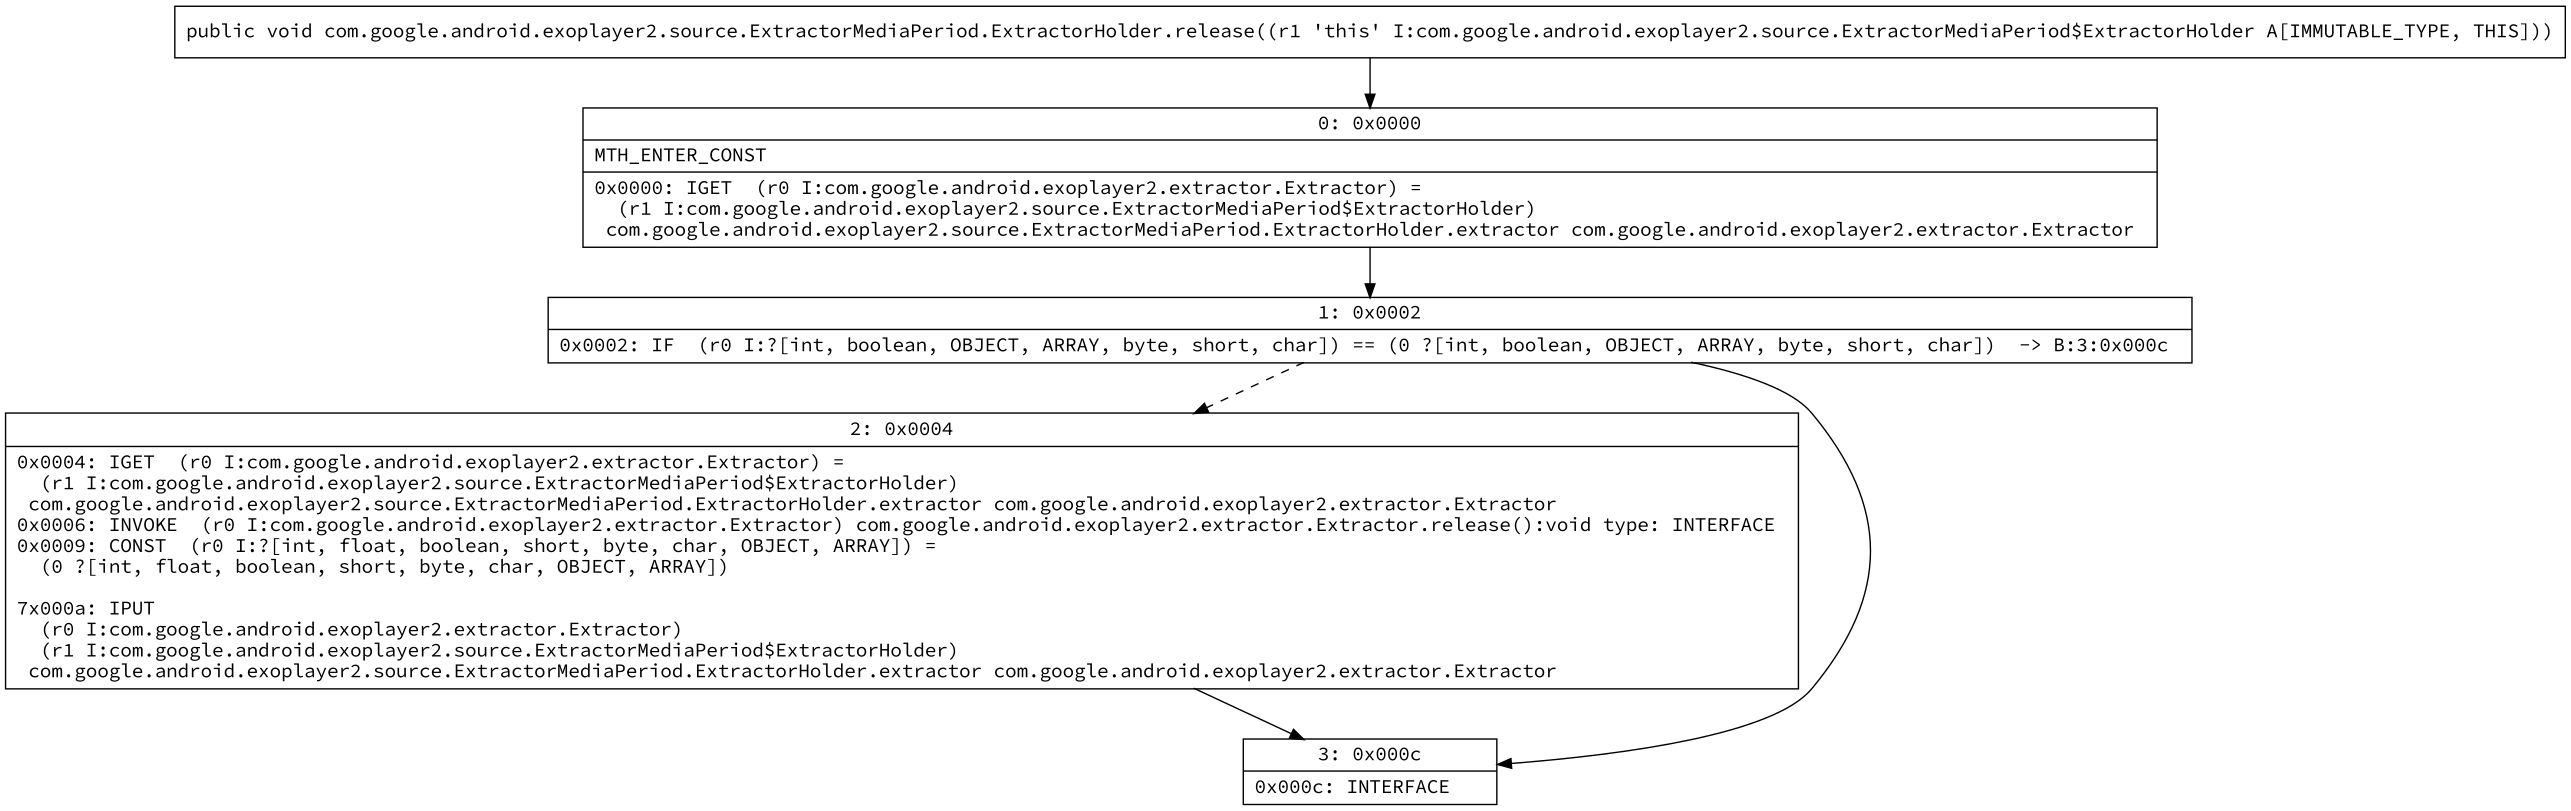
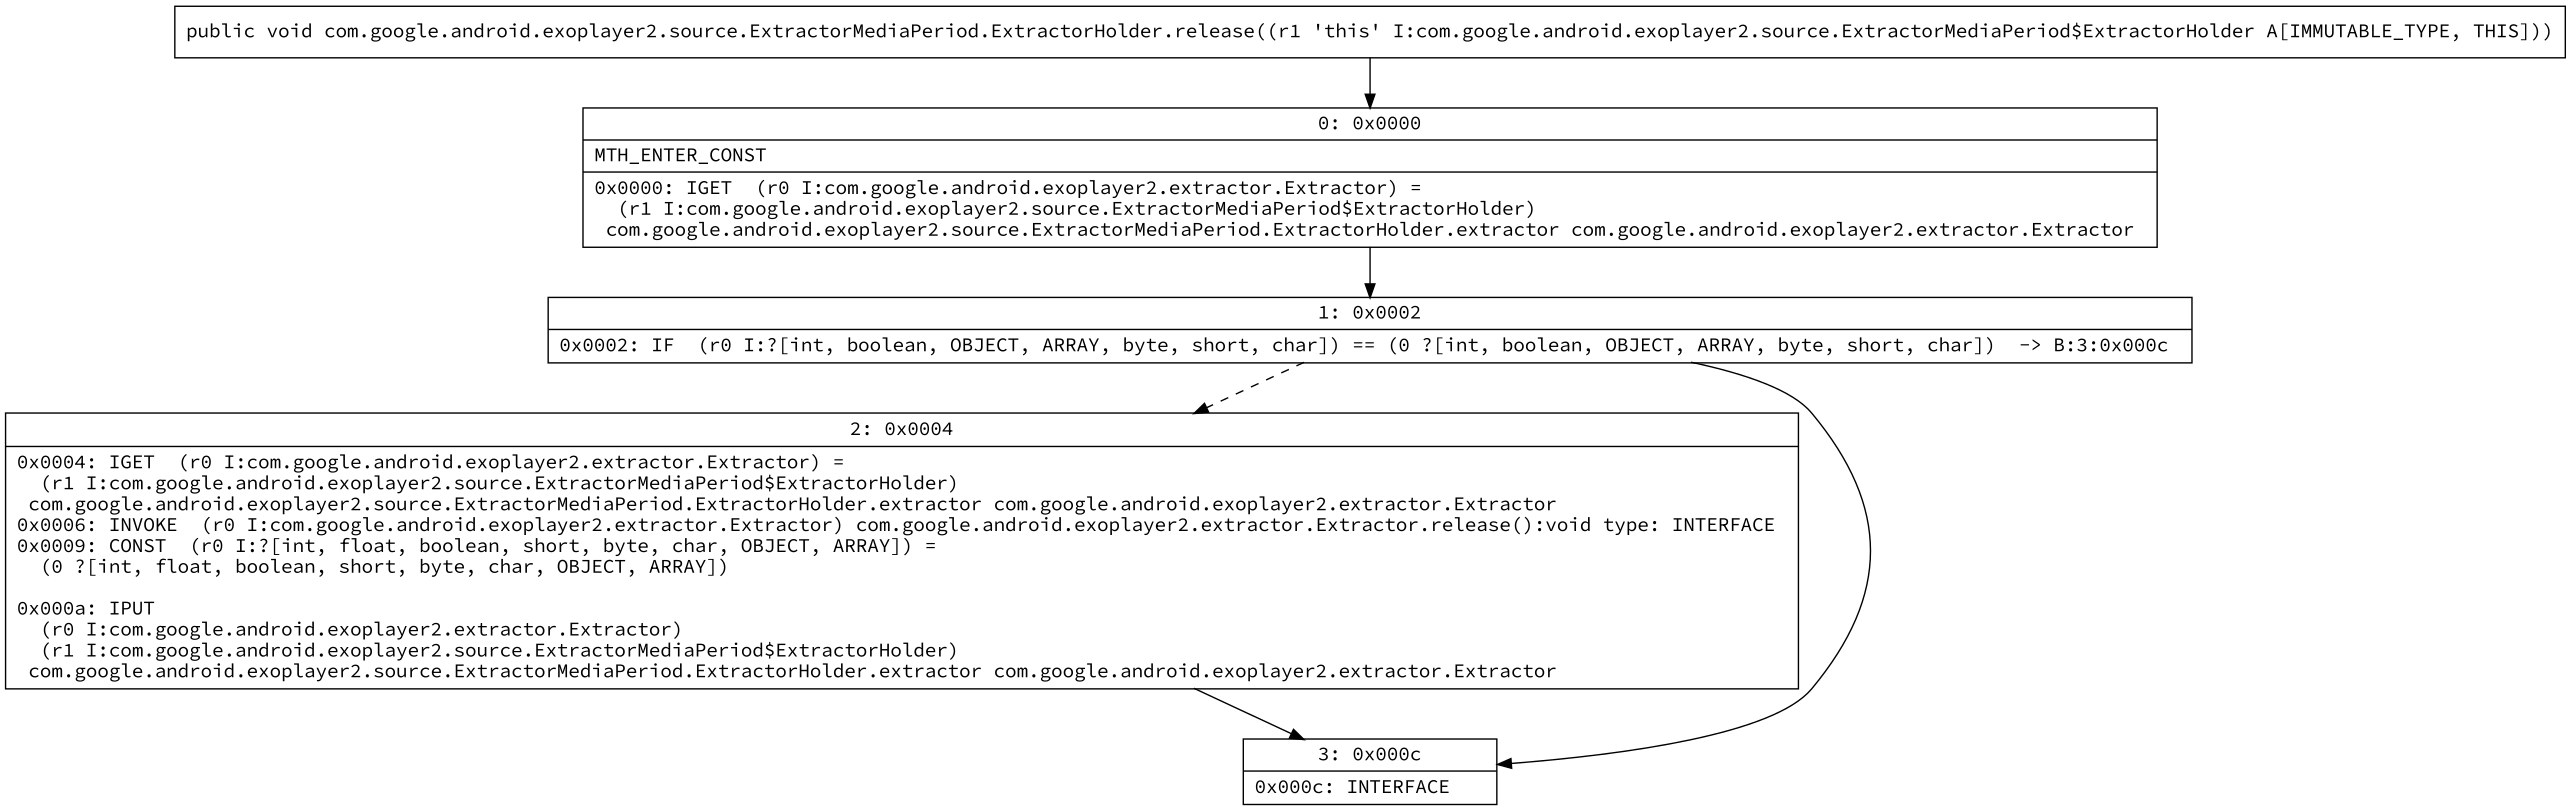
node "2: 0x0004": text "7x000a: IPUT" -> "0x000a: IPUT"
